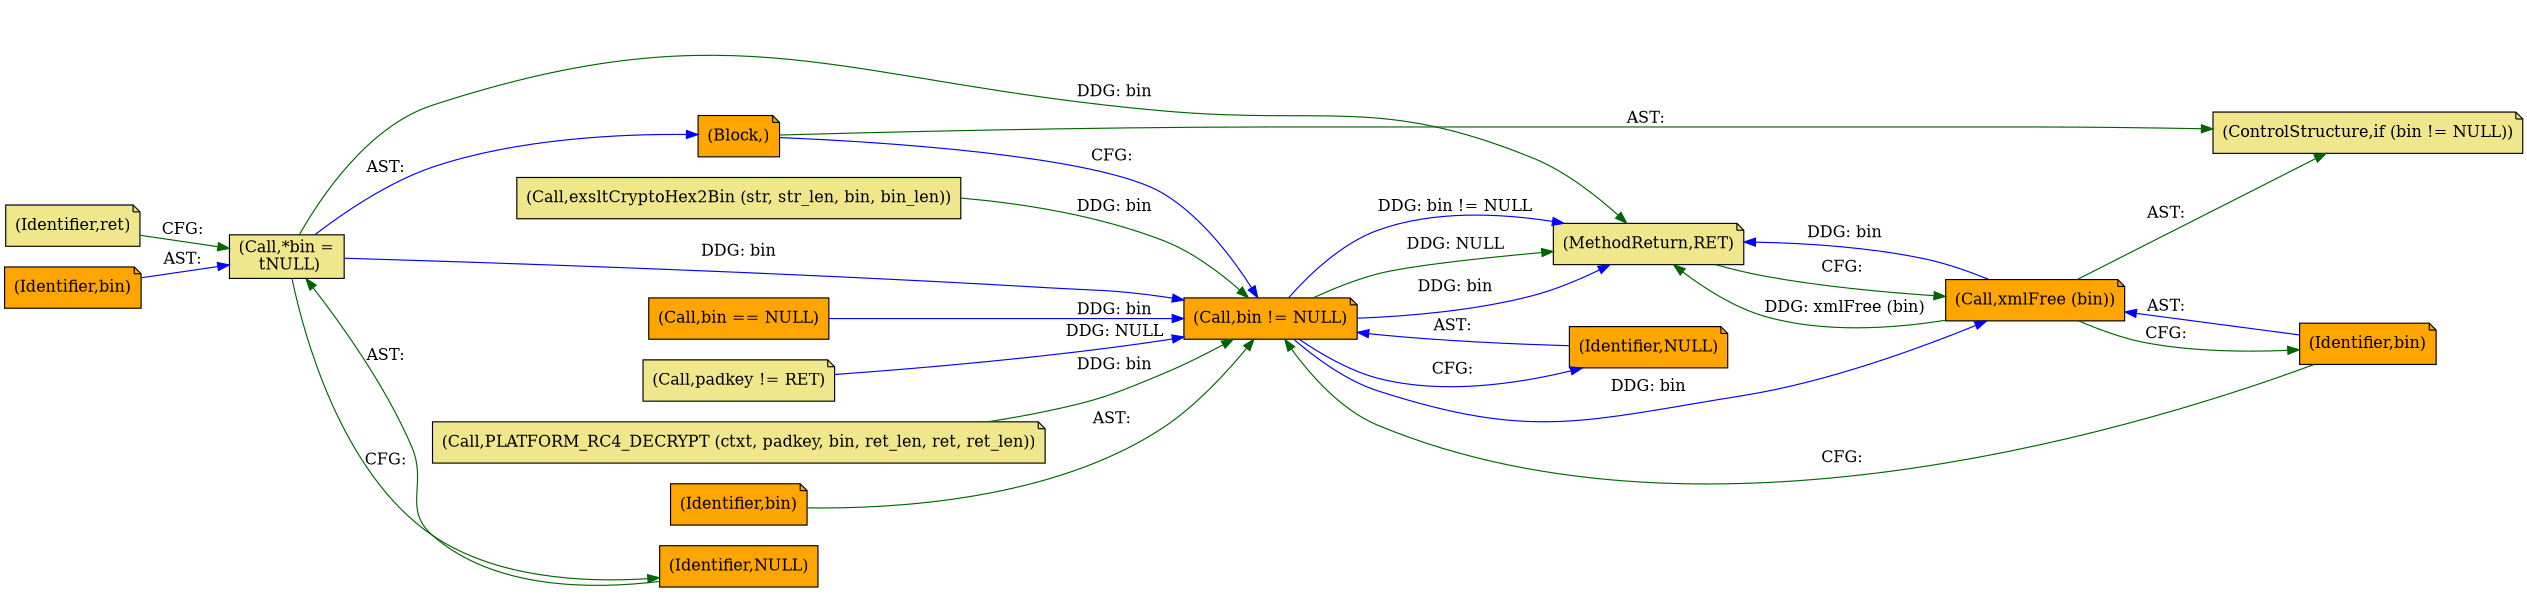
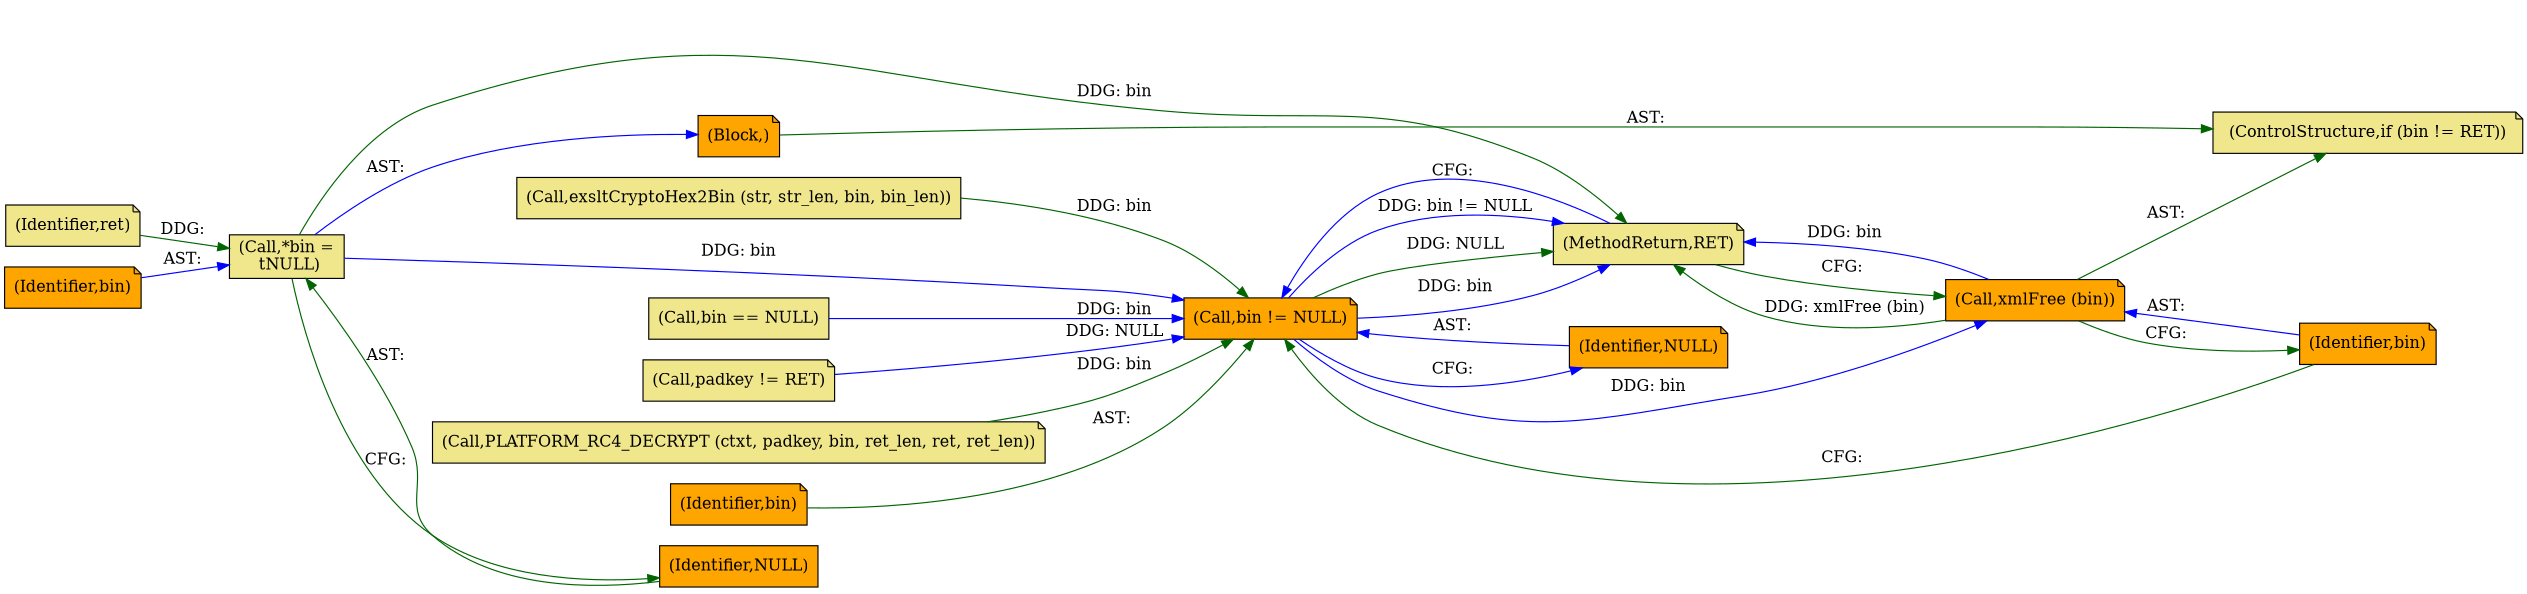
node "(ControlStructure,if (bin != NULL))": label "(ControlStructure,if (bin != NULL))" -> "(ControlStructure,if (bin != RET))"
edge "(Block,)" -> "(Call,bin != NULL)": now "(MethodReturn,RET)" -> "(Call,bin != NULL)"
edge "(Identifier,ret)" -> "(Call,*bin = tNULL)": label "CFG: " -> "DDG: "
node "(Call,bin == NULL)": fillcolor orange -> khaki
